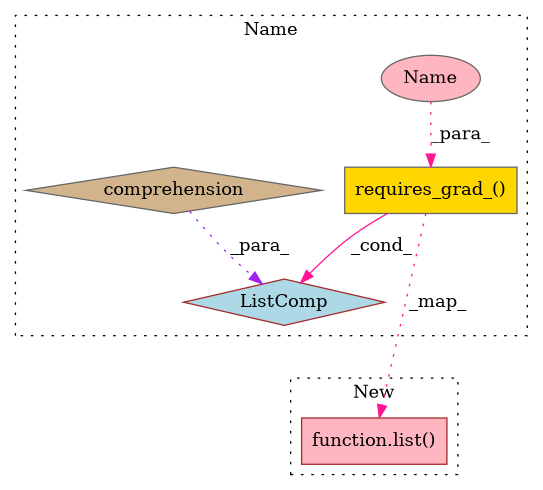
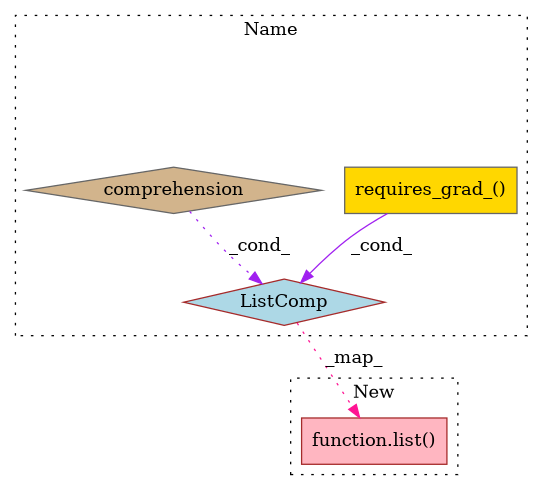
node "Name": removed
edge "requires_grad_()" -> "ListComp": color deeppink -> purple
edge "comprehension" -> "ListComp": label "_para_" -> "_cond_"
edge "requires_grad_()" -> "function.list()": now "ListComp" -> "function.list()"
